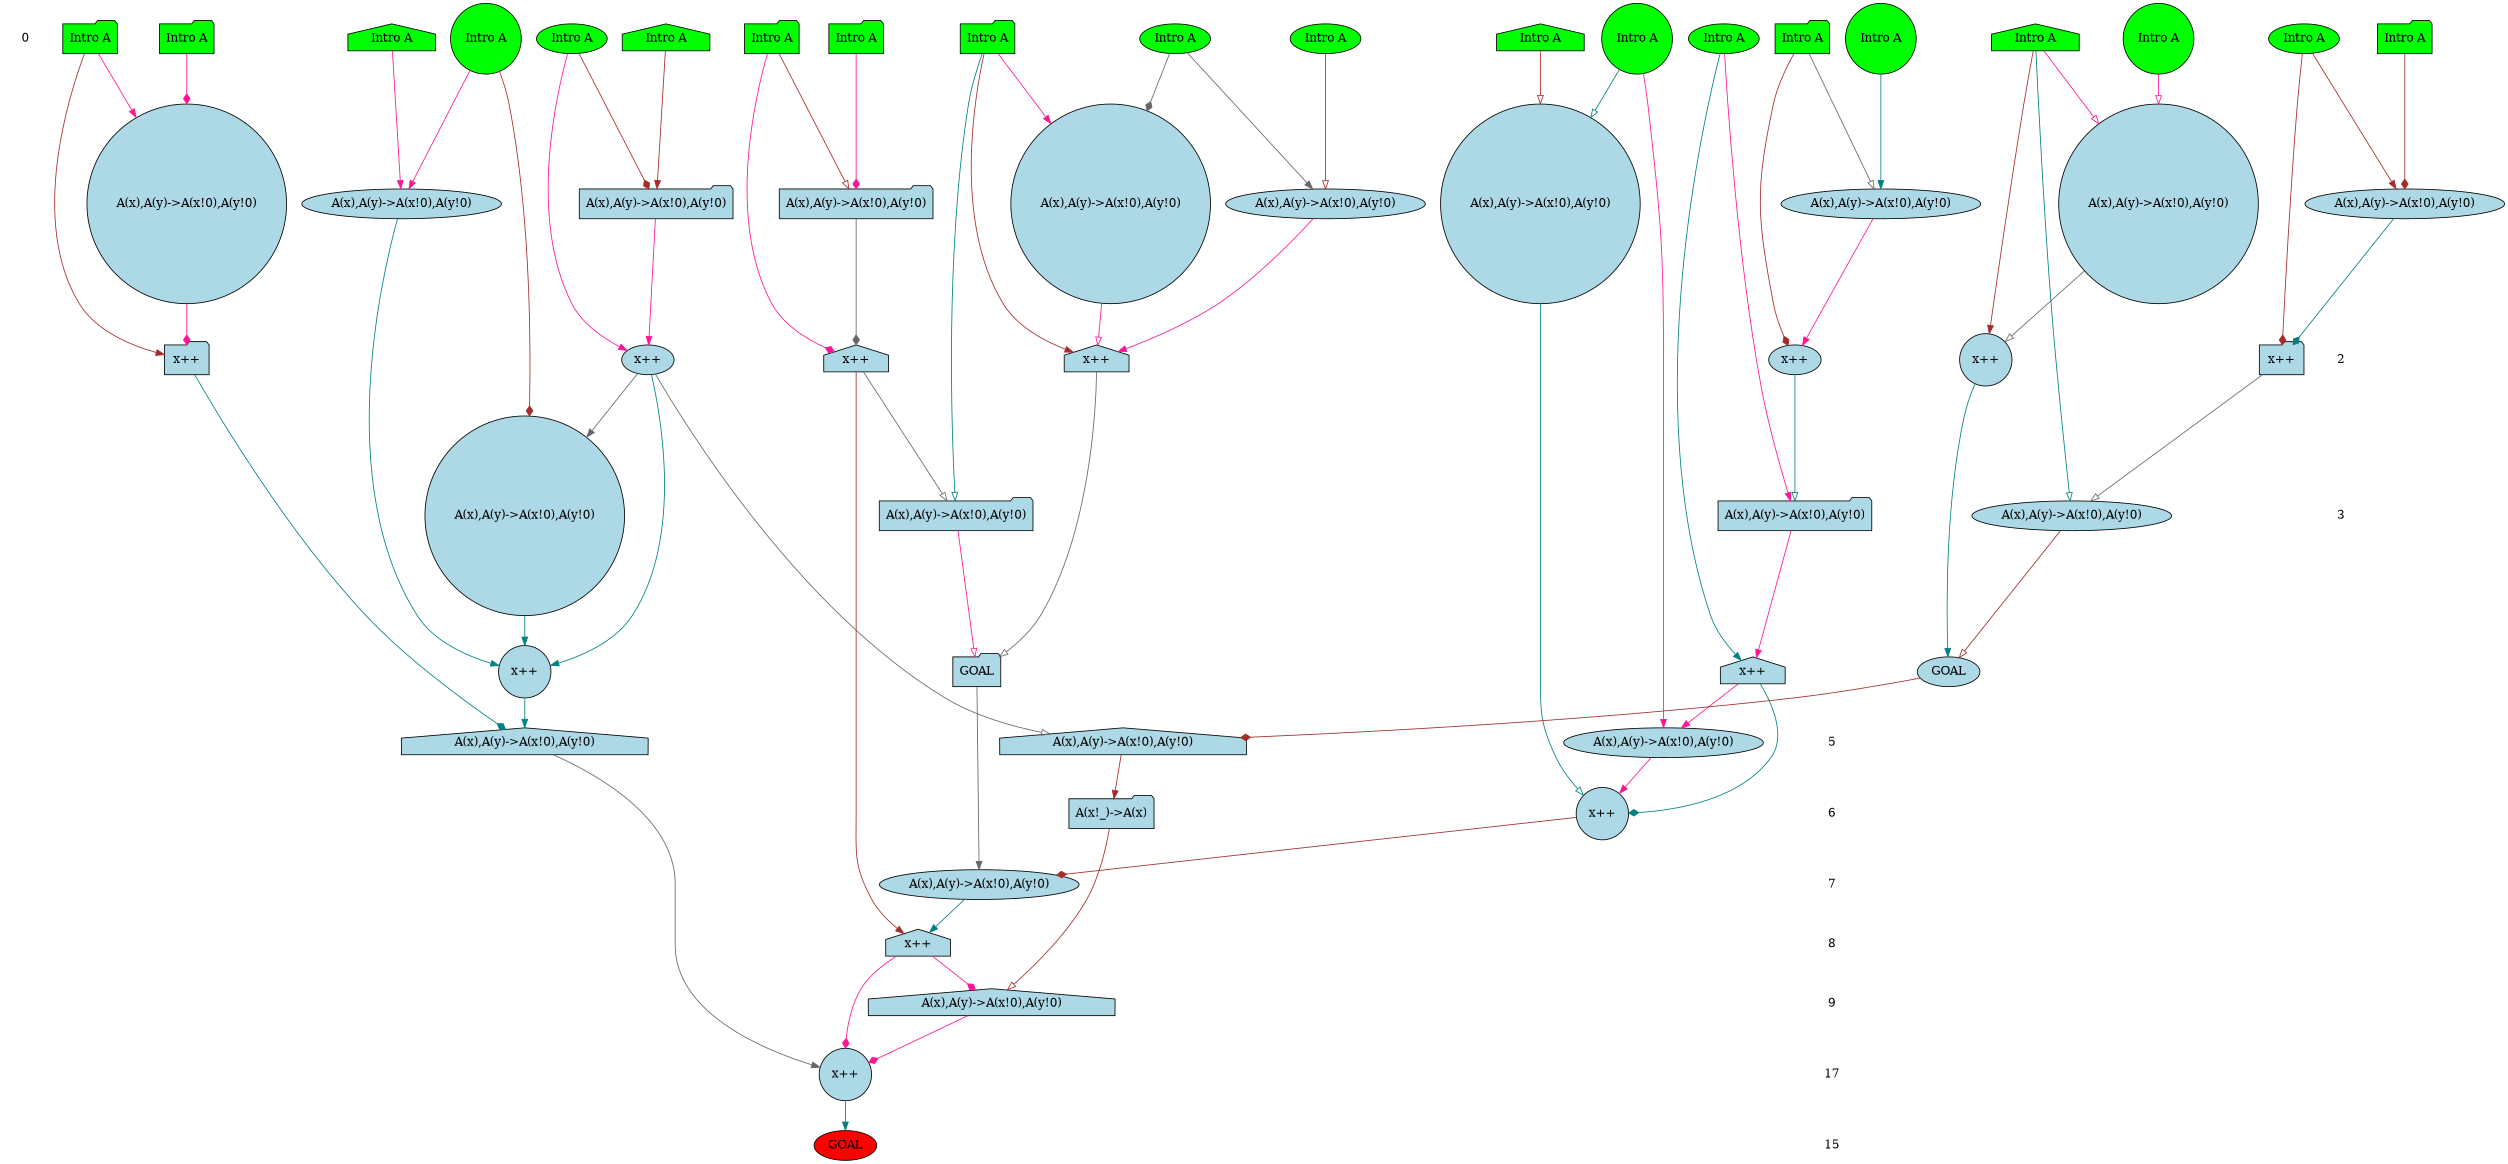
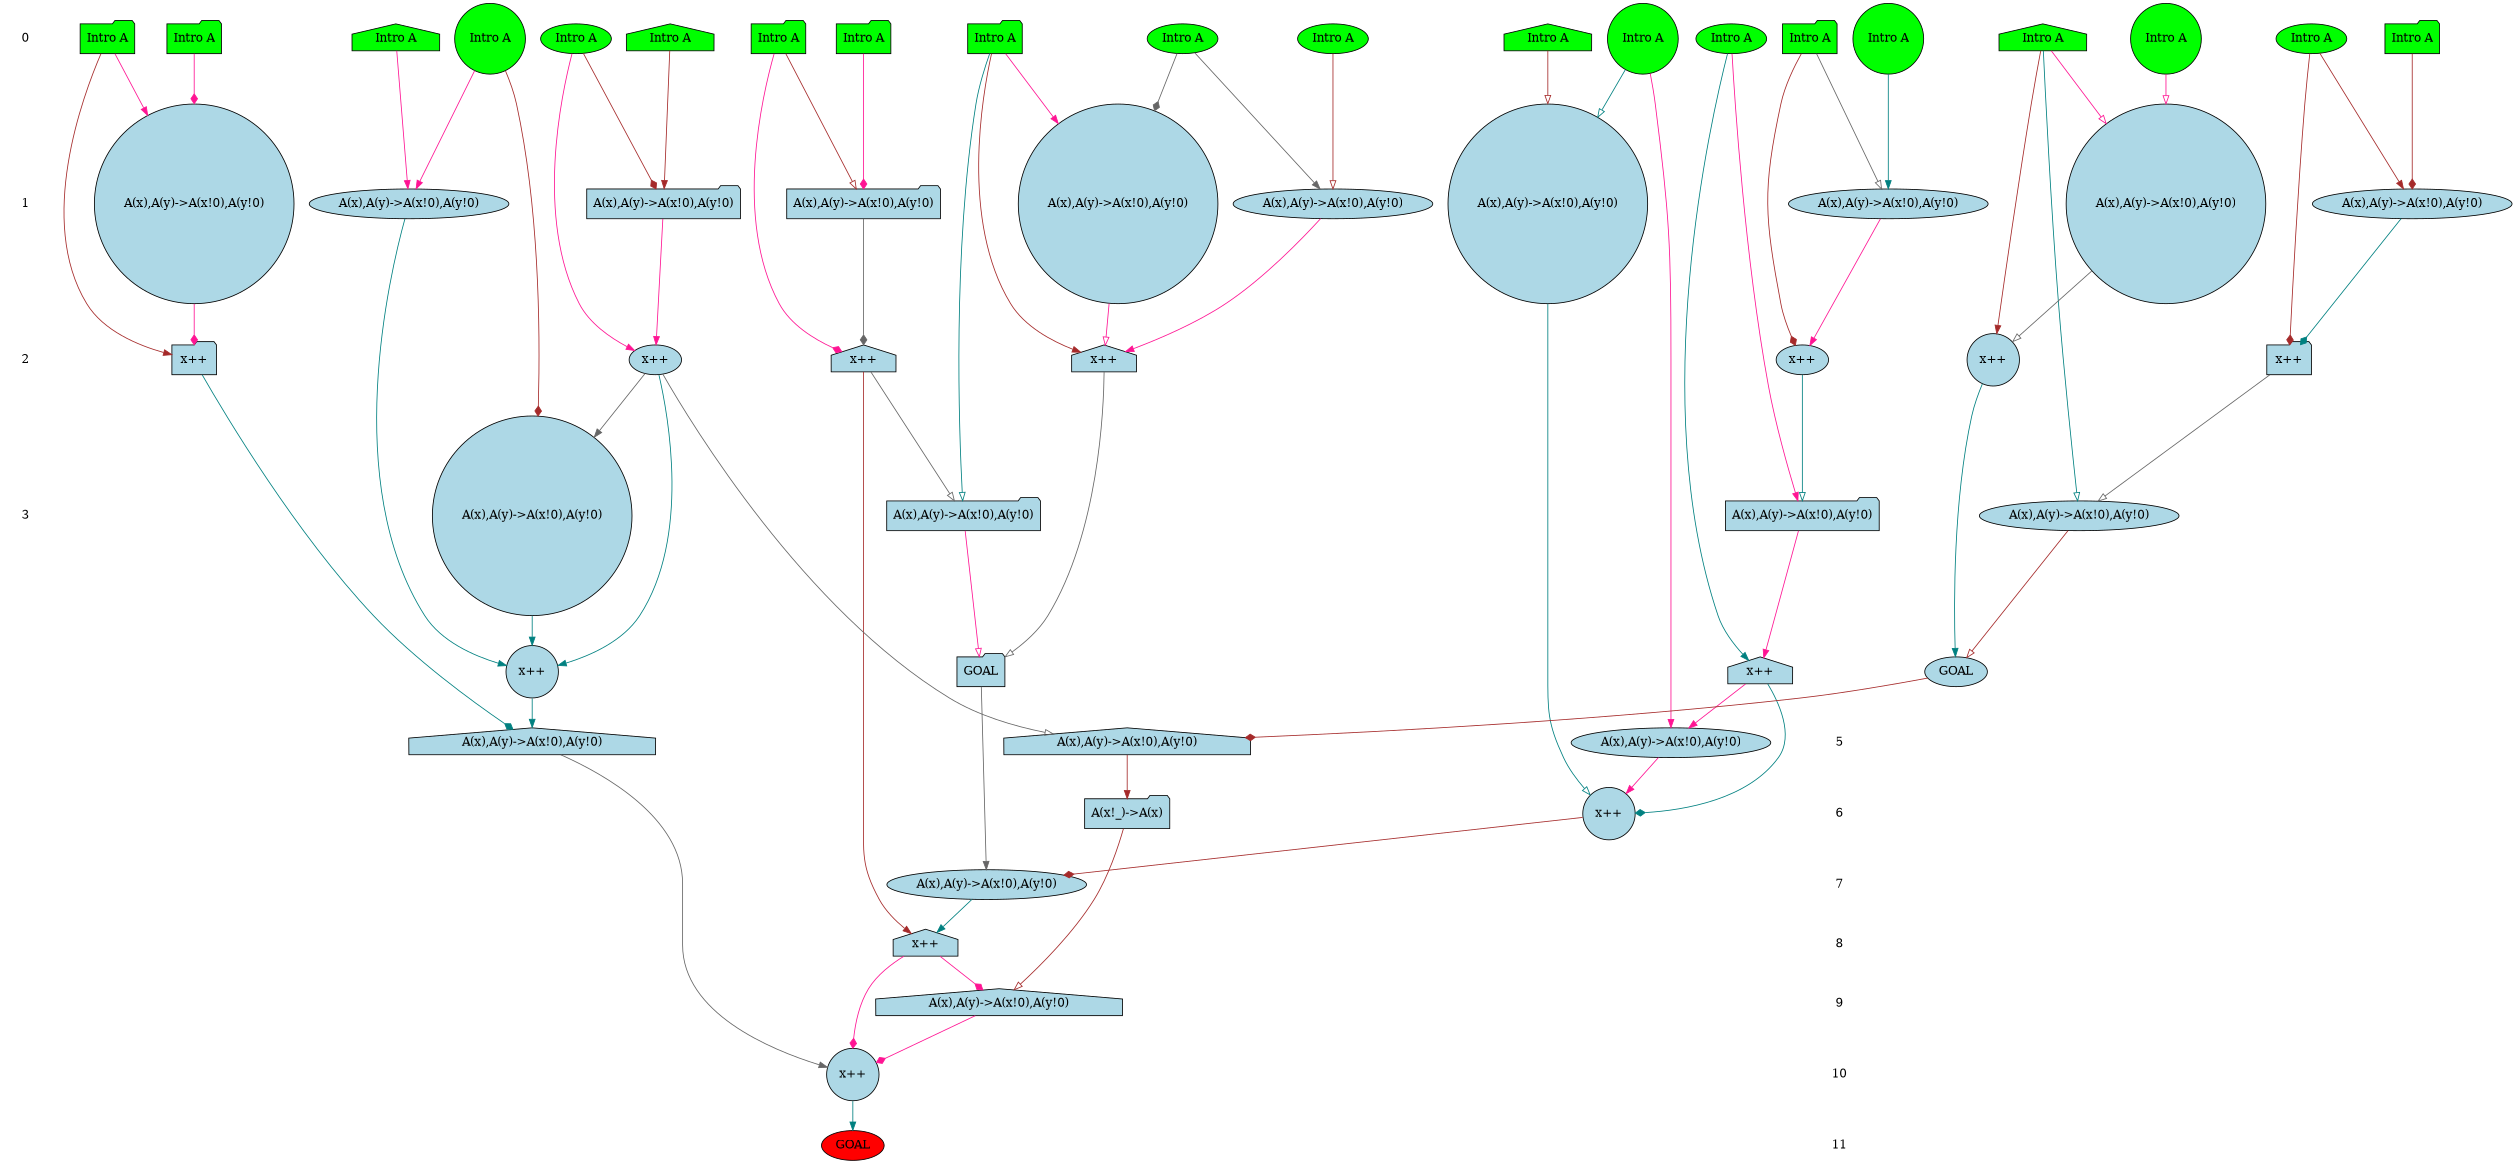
node "1": added
node "17": label "17" -> "10"
node "15": label "15" -> "11"
